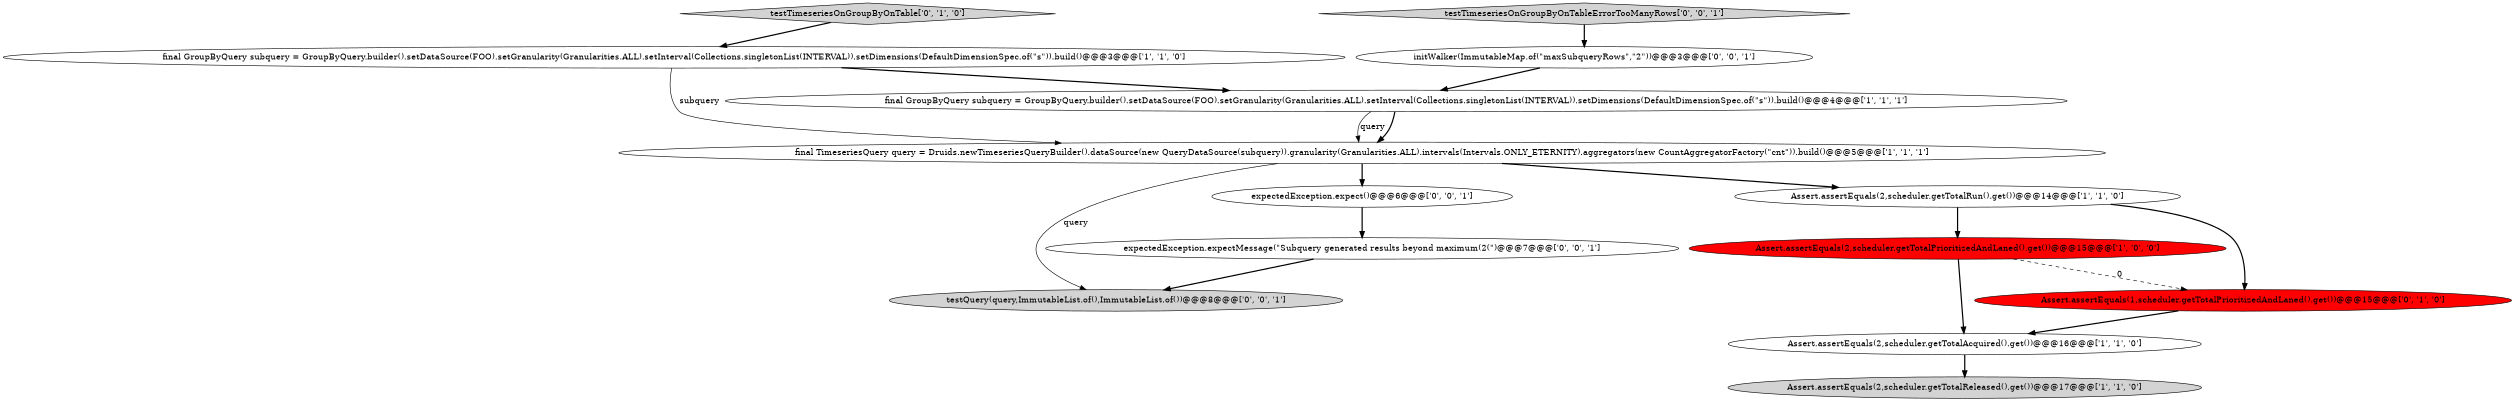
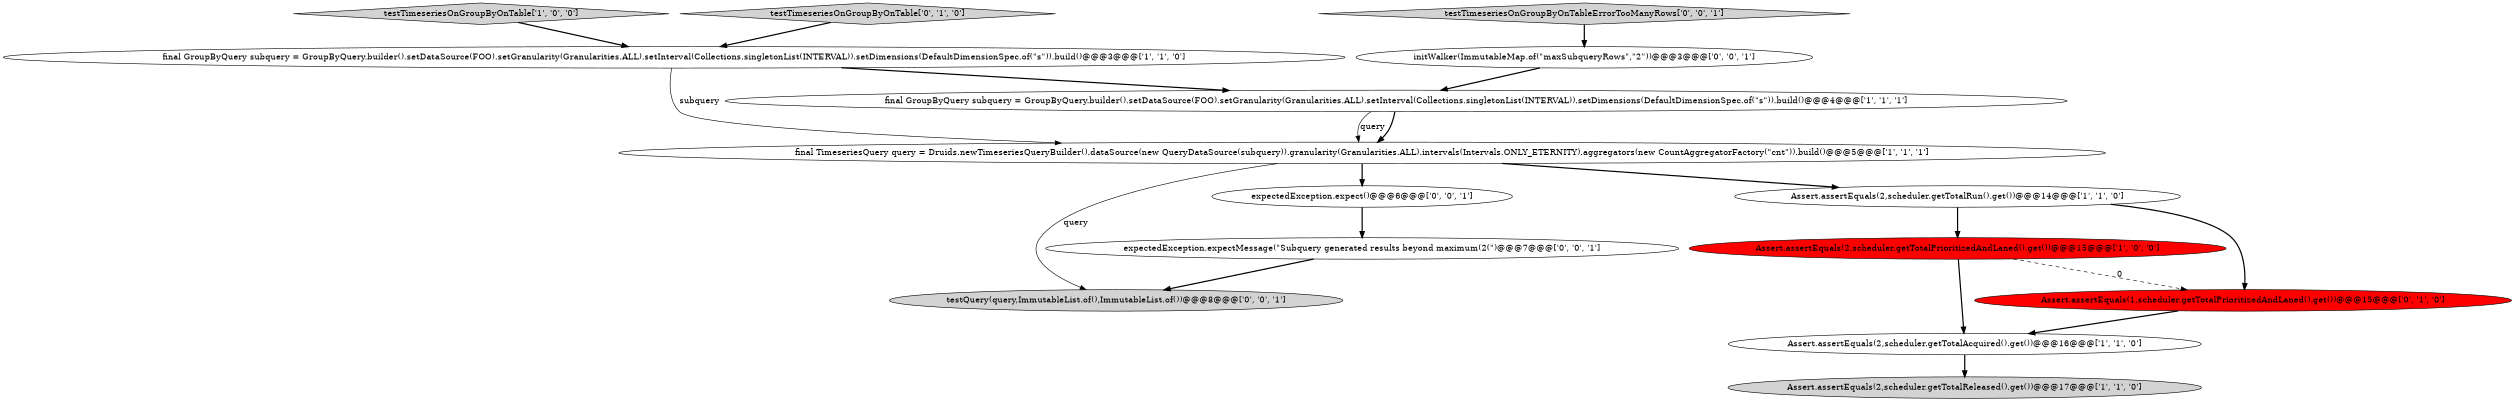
node "testTimeseriesOnGroupByOnTable['1', '0', '0']": added
